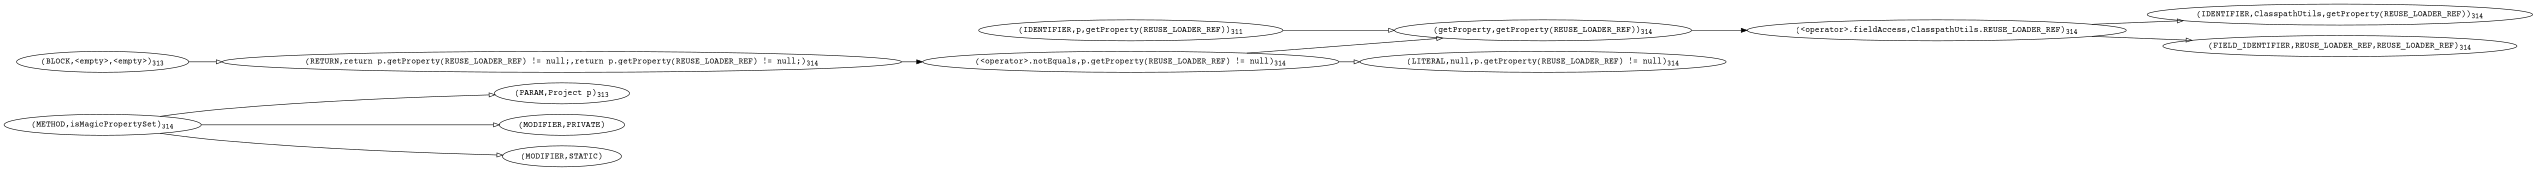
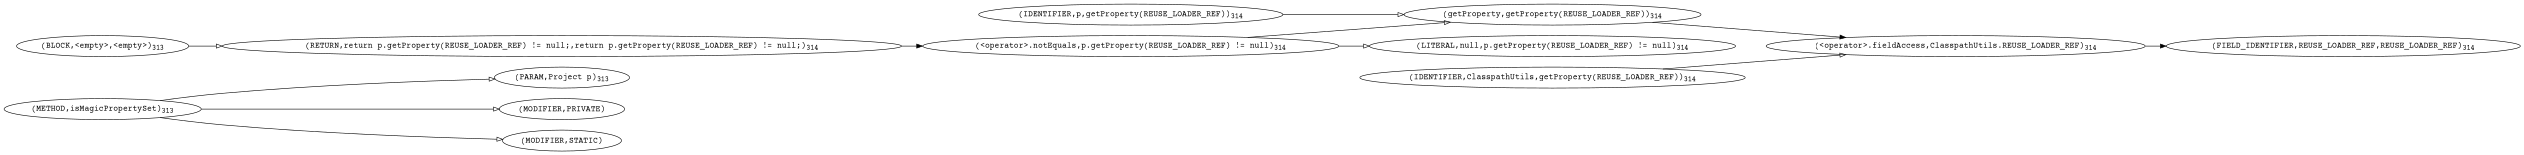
edge "(<operator>.fieldAccess,ClasspathUtils.REUSE_LOADER_REF)" -> "(IDENTIFIER,ClasspathUtils,getProperty(REUSE_LOADER_REF))": reversed
node "(IDENTIFIER,p,getProperty(REUSE_LOADER_REF))": text "311" -> "314"
edge "(<operator>.fieldAccess,ClasspathUtils.REUSE_LOADER_REF)" -> "(FIELD_IDENTIFIER,REUSE_LOADER_REF,REUSE_LOADER_REF)": arrowhead onormal -> normal
node "(METHOD,isMagicPropertySet)": text "314" -> "313"
